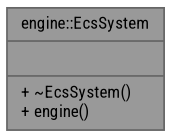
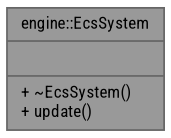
node "engine::EcsSystem": text "+ engine()" -> "+ update()"
